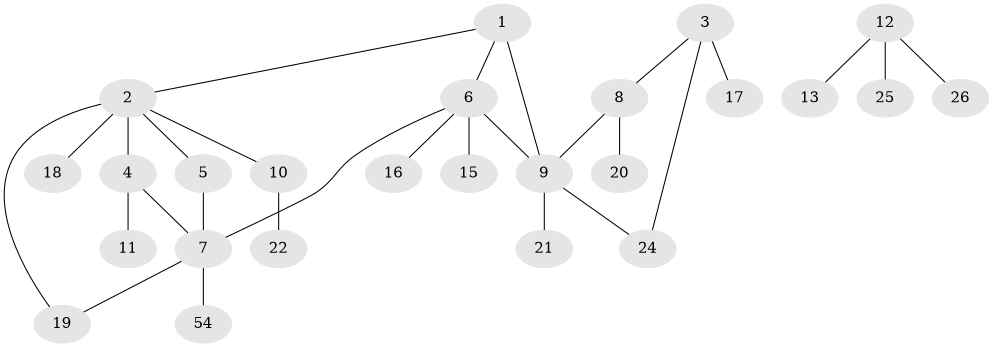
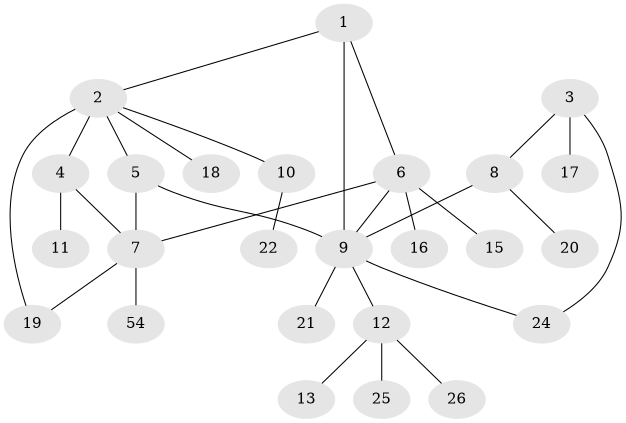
edge "5" -- "9": added
edge "9" -- "12": added
